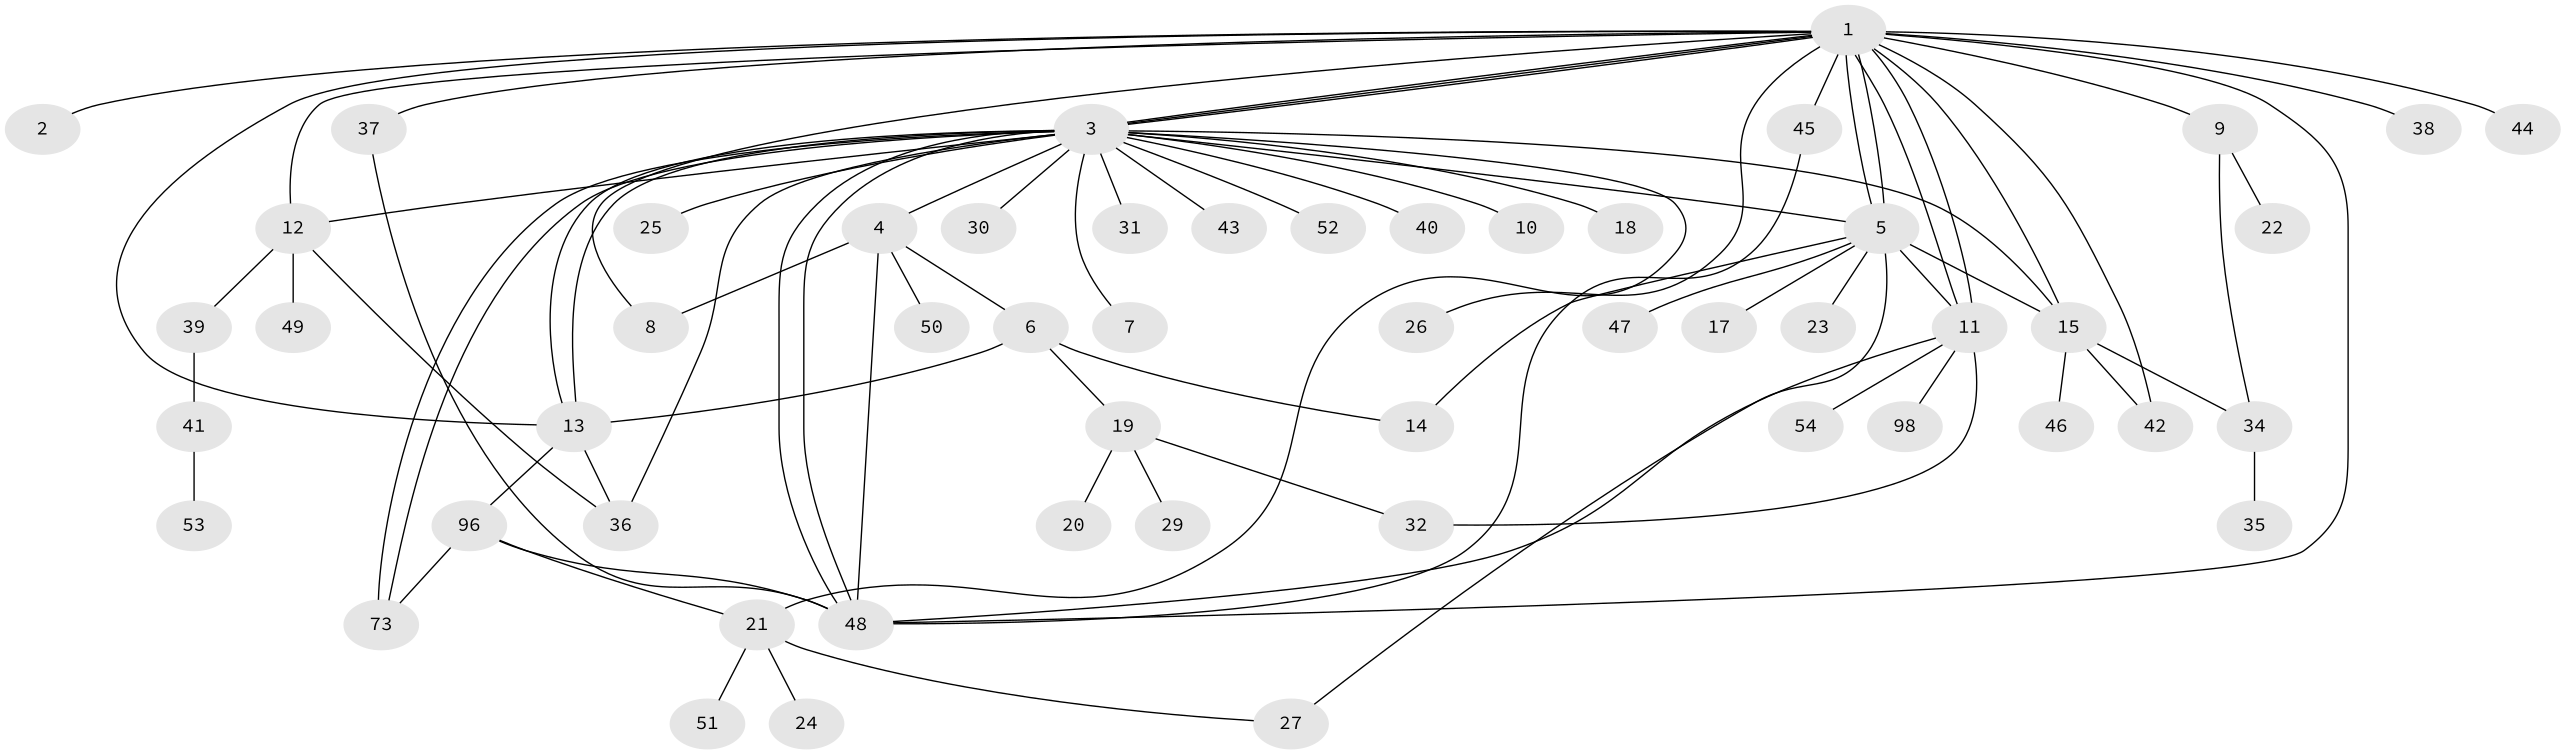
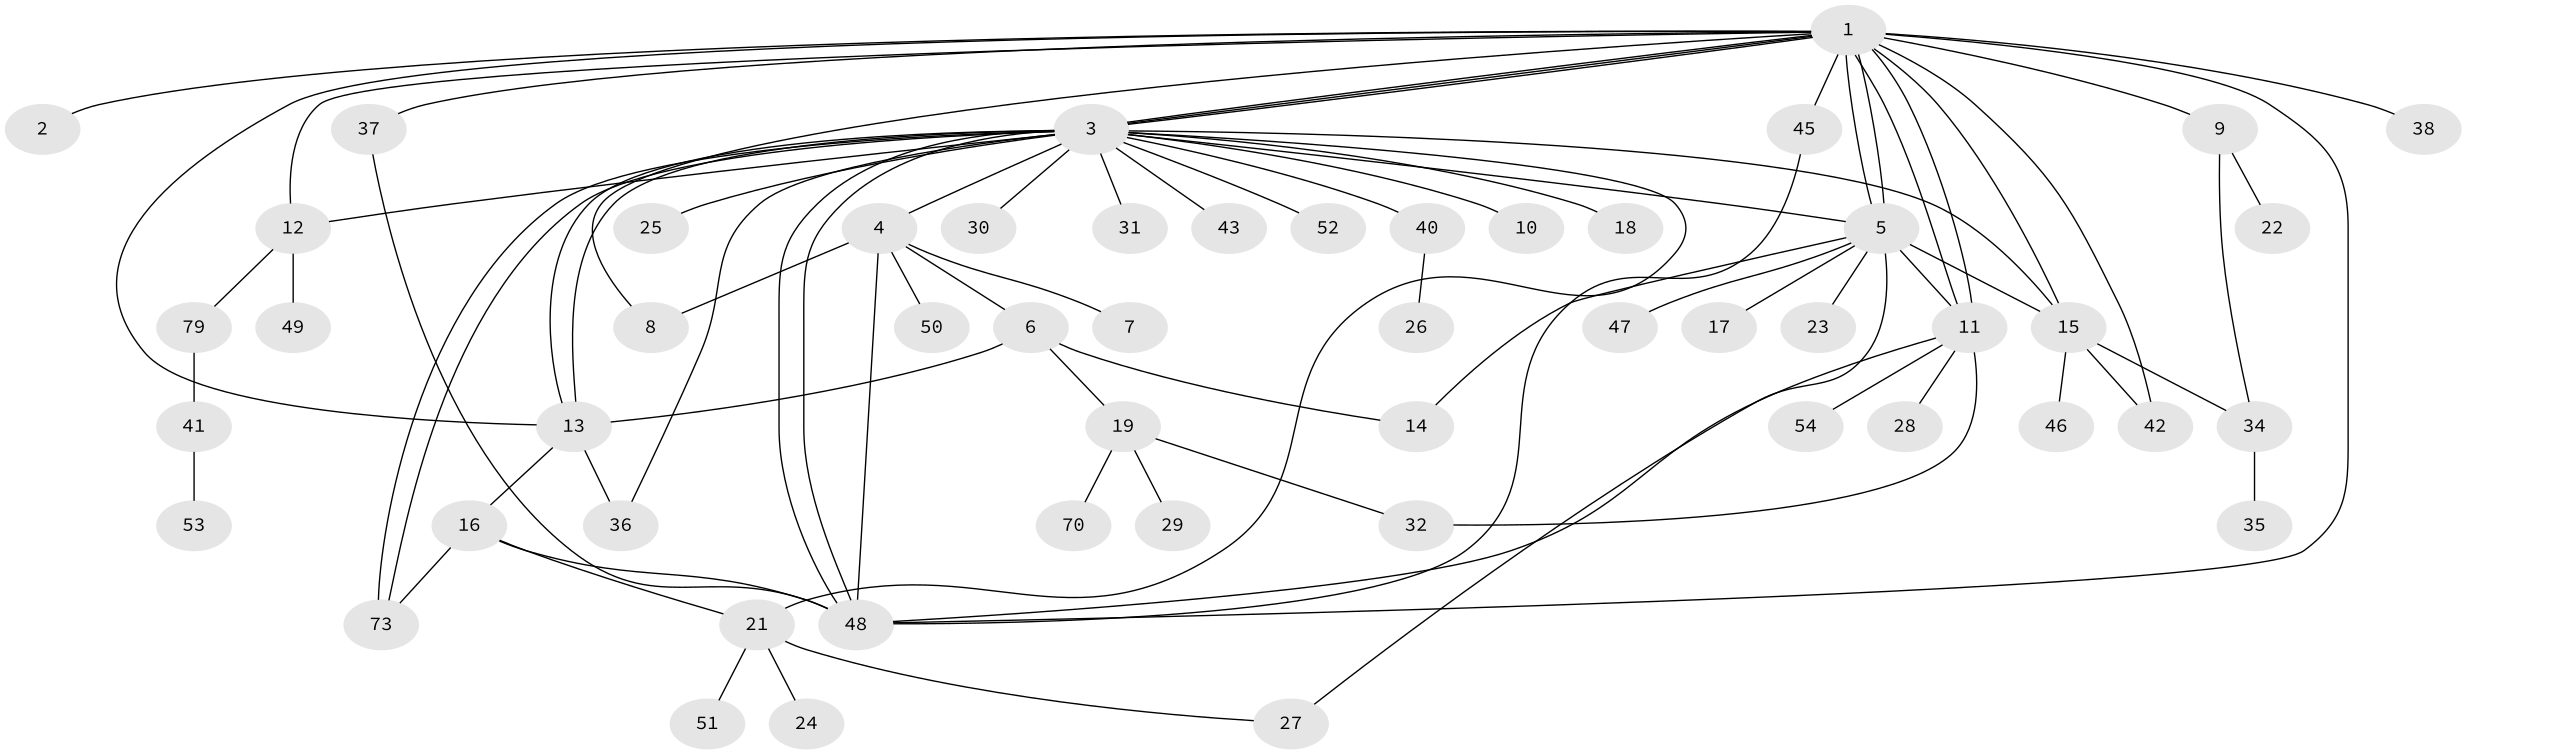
node "44": removed
edge "3" -- "7": now "4" -- "7"
edge "1" -- "26": now "40" -- "26"
node "39": label "39" -> "79"
edge "12" -- "36": removed
node "98": label "98" -> "28"
node "96": label "96" -> "16"
node "20": label "20" -> "70"
